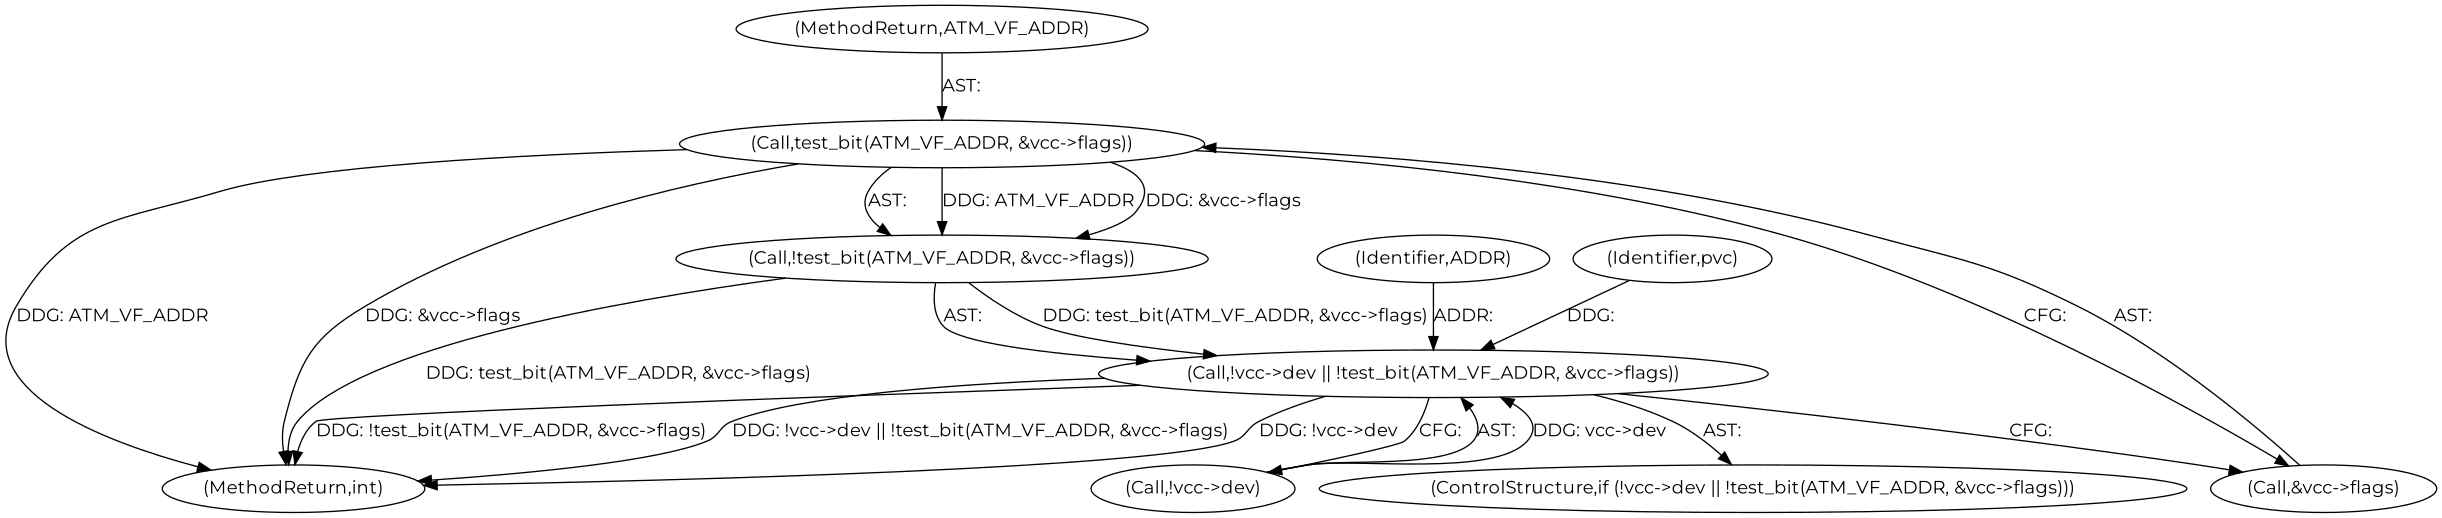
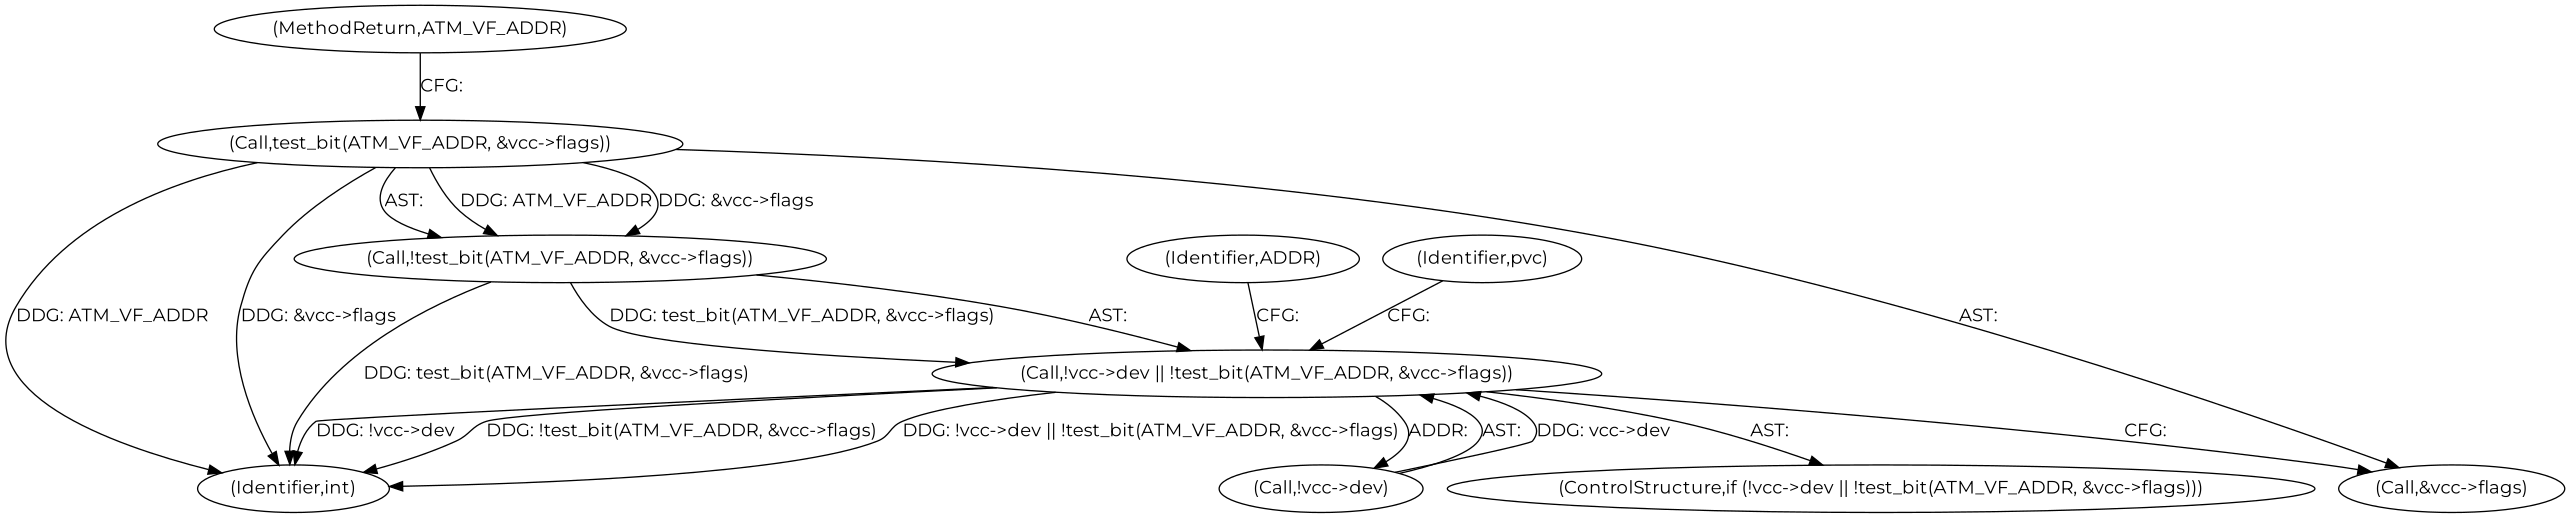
edge "(MethodReturn,ATM_VF_ADDR)" -> "(Call,test_bit(ATM_VF_ADDR, &vcc->flags))": label "AST: " -> "CFG: "
edge "(Call,&vcc->flags)" -> "(Call,test_bit(ATM_VF_ADDR, &vcc->flags))": removed, label "AST:"
edge "(Identifier,ADDR)" -> "(Call,!vcc->dev || !test_bit(ATM_VF_ADDR, &vcc->flags))": label "ADDR: " -> "CFG: "
edge "(Identifier,pvc)" -> "(Call,!vcc->dev || !test_bit(ATM_VF_ADDR, &vcc->flags))": label "DDG: " -> "CFG: "
edge "(Call,test_bit(ATM_VF_ADDR, &vcc->flags))" -> "(Call,&vcc->flags)": label "CFG: " -> "AST: "
edge "(Call,!vcc->dev || !test_bit(ATM_VF_ADDR, &vcc->flags))" -> "(Call,!vcc->dev)": label "CFG: " -> "ADDR: "
node "(MethodReturn,int)": label "(MethodReturn,int)" -> "(Identifier,int)"
